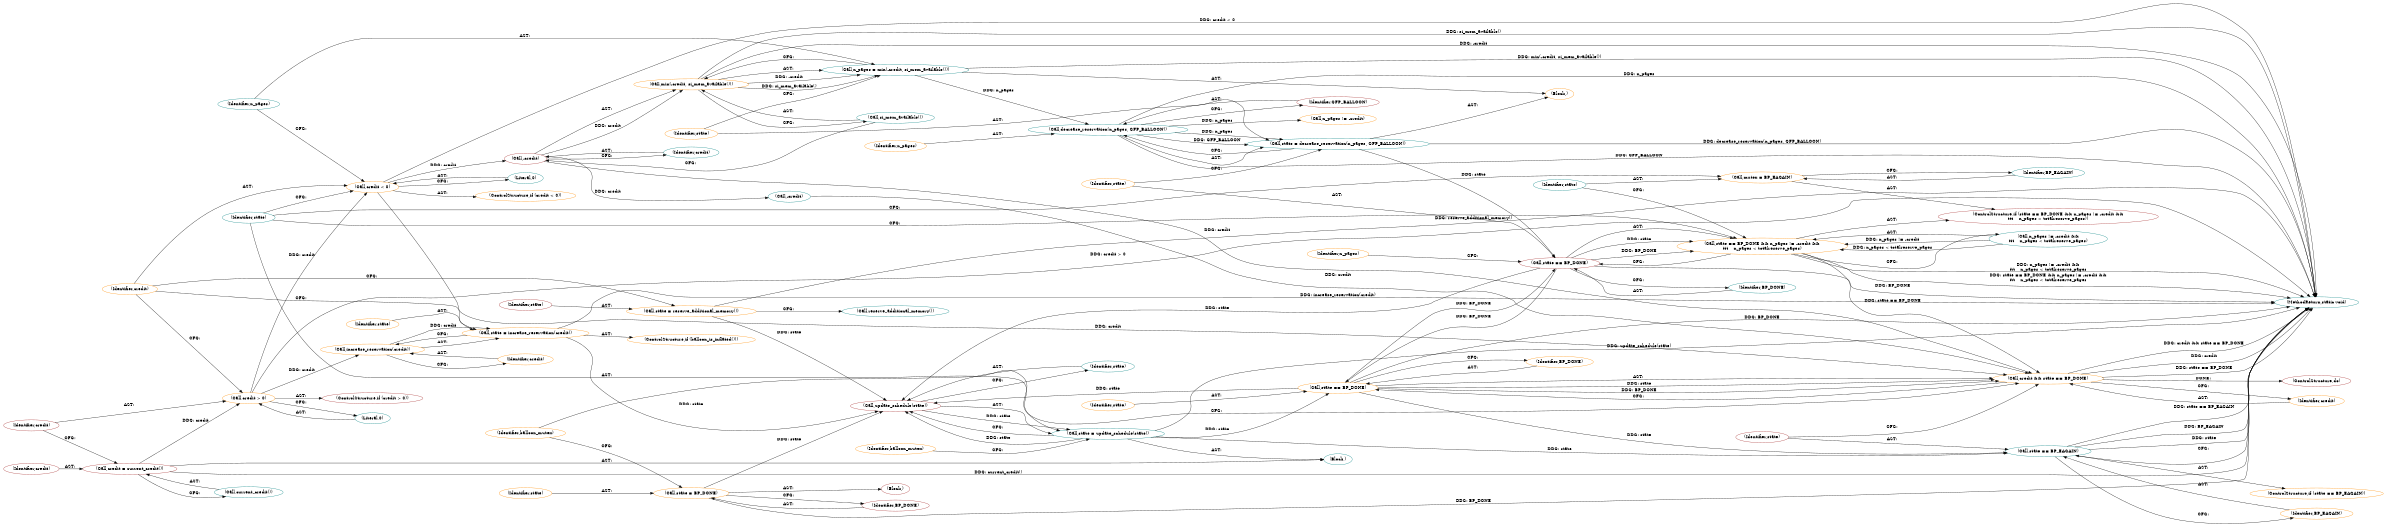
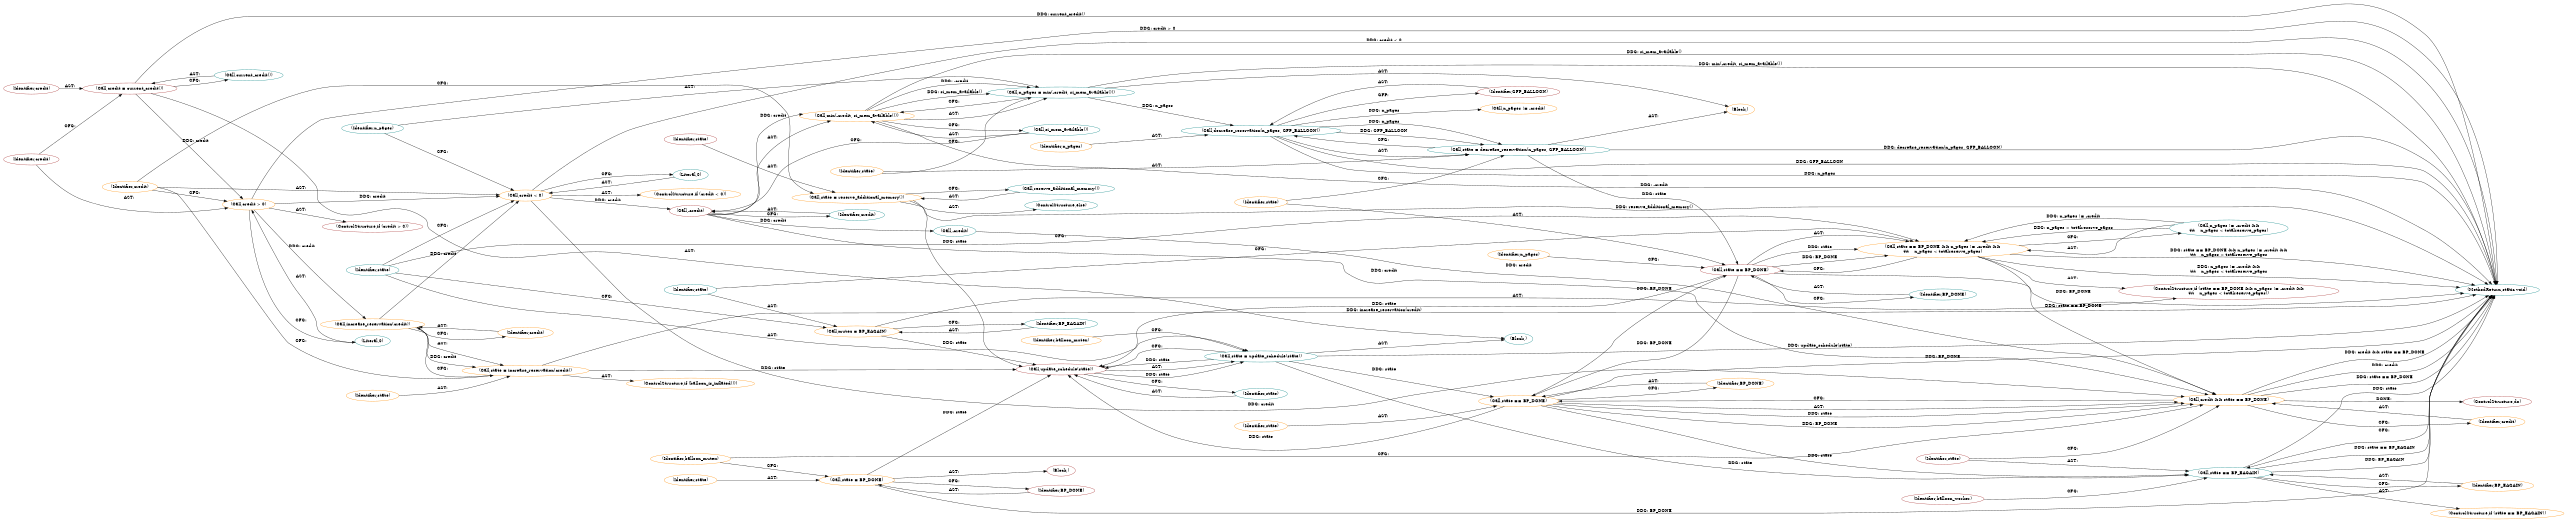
edge "(Call,decrease_reservation(n_pages, GFP_BALLOON))" -> "(Identifier,GFP_BALLOON)": label "CFG: " -> "GFP: "
edge "(Call,reserve_additional_memory())" -> "(Call,state = reserve_additional_memory())": added, label "AST:"
node "(ControlStructure,else)": added
edge "(Call,increase_reservation(credit))" -> "(Call,credit < 0)": added, label "DDG: credit"
edge "(Call,mutex = BP_EAGAIN)" -> "(Call,update_schedule(state))": added, label "DDG: state"
node "(Identifier,balloon_worker)": added
